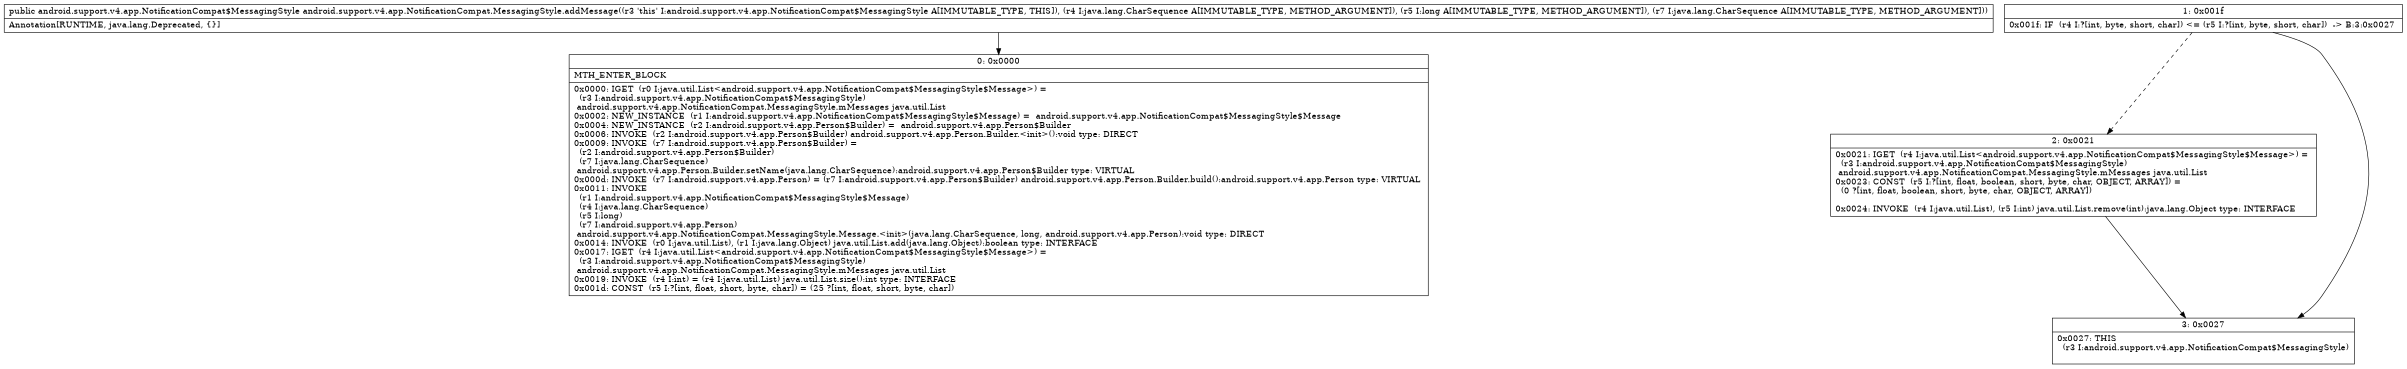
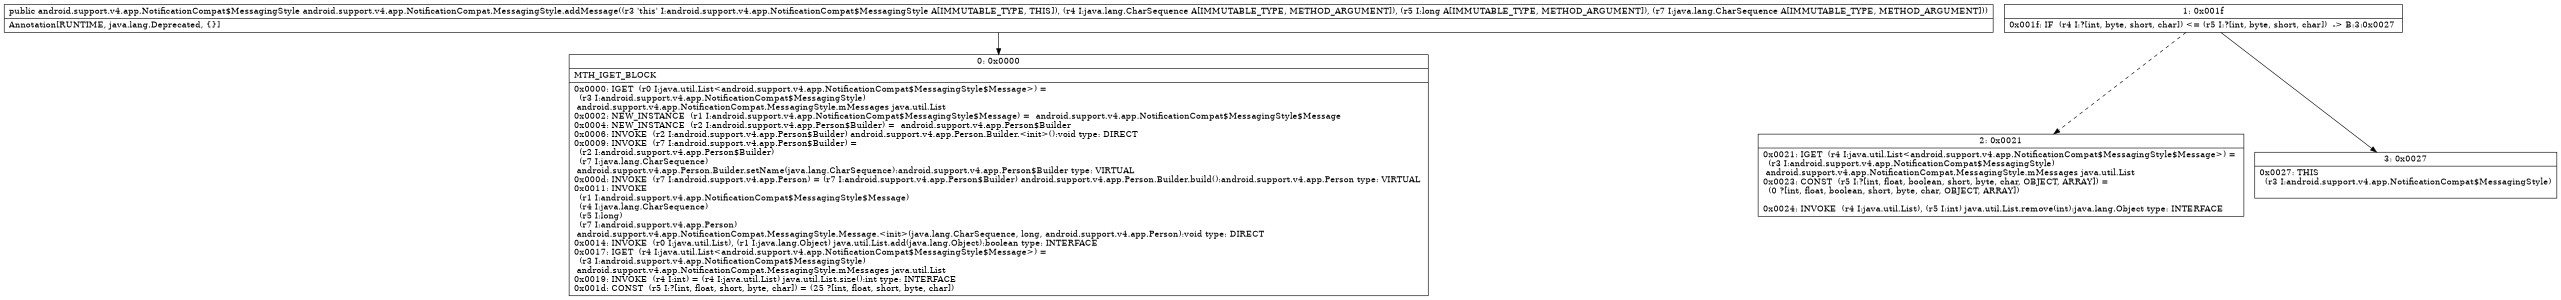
node "0: 0x0000": text "MTH_ENTER_BLOCK" -> "MTH_IGET_BLOCK"
edge "2: 0x0021" -> "3: 0x0027": removed
